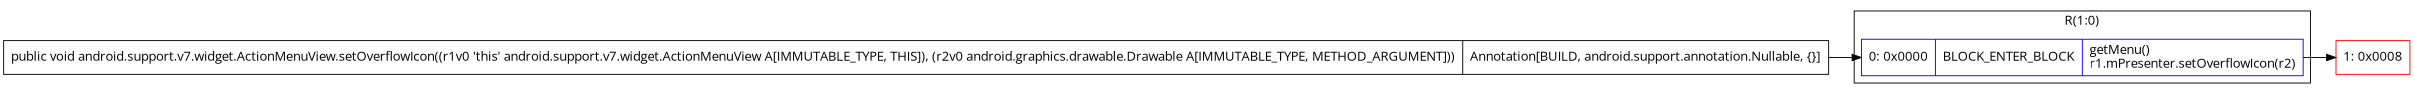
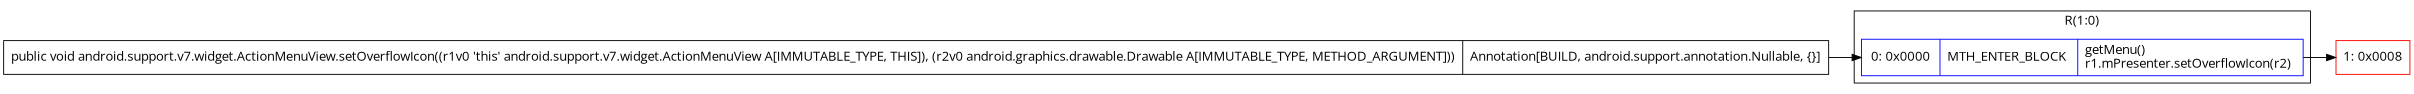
node "0: 0x0000": text "BLOCK_ENTER_BLOCK" -> "MTH_ENTER_BLOCK"
